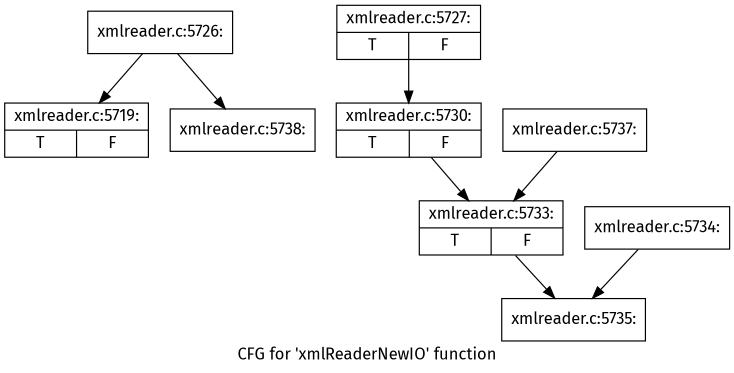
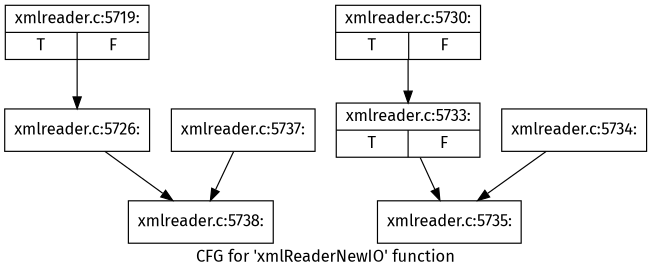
node "xmlreader.c:5727:": removed
edge "xmlreader.c:5726:" -> "xmlreader.c:5719:": reversed
edge "xmlreader.c:5737:" -> "xmlreader.c:5733:": now "xmlreader.c:5737:" -> "xmlreader.c:5738:"
